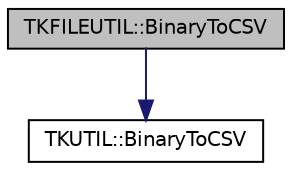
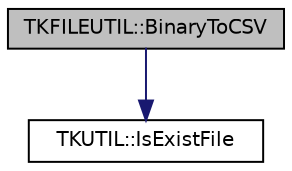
node "TKUTIL::BinaryToCSV": label "TKUTIL::BinaryToCSV" -> "TKUTIL::IsExistFile"
